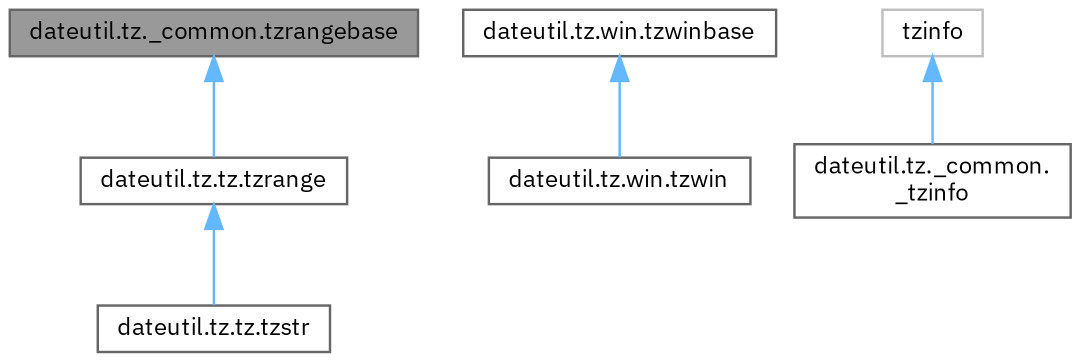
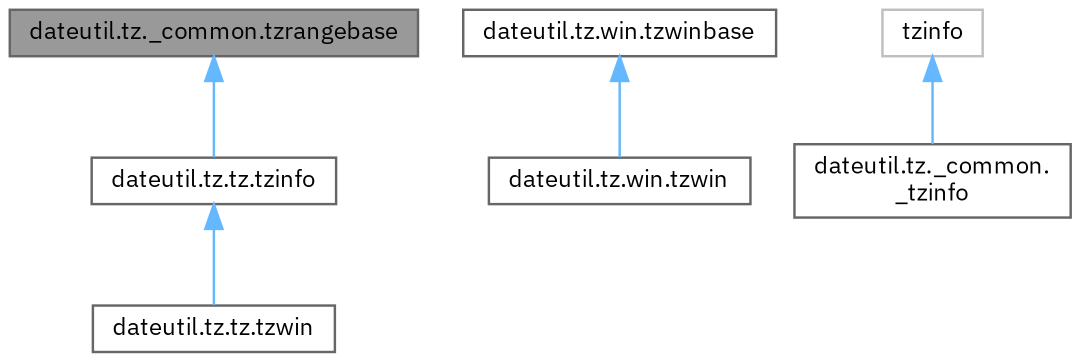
node "dateutil.tz.tz.tzrange": label "dateutil.tz.tz.tzrange" -> "dateutil.tz.tz.tzinfo"
node "dateutil.tz.tz.tzstr": label "dateutil.tz.tz.tzstr" -> "dateutil.tz.tz.tzwin"
